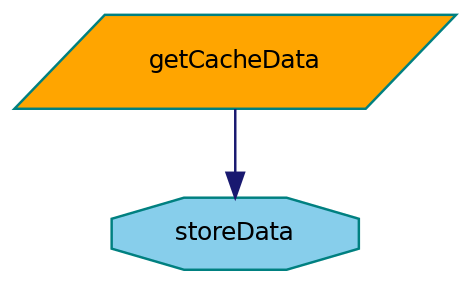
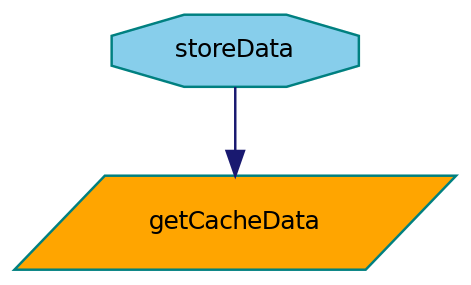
edge "getCacheData" -> "storeData": reversed
